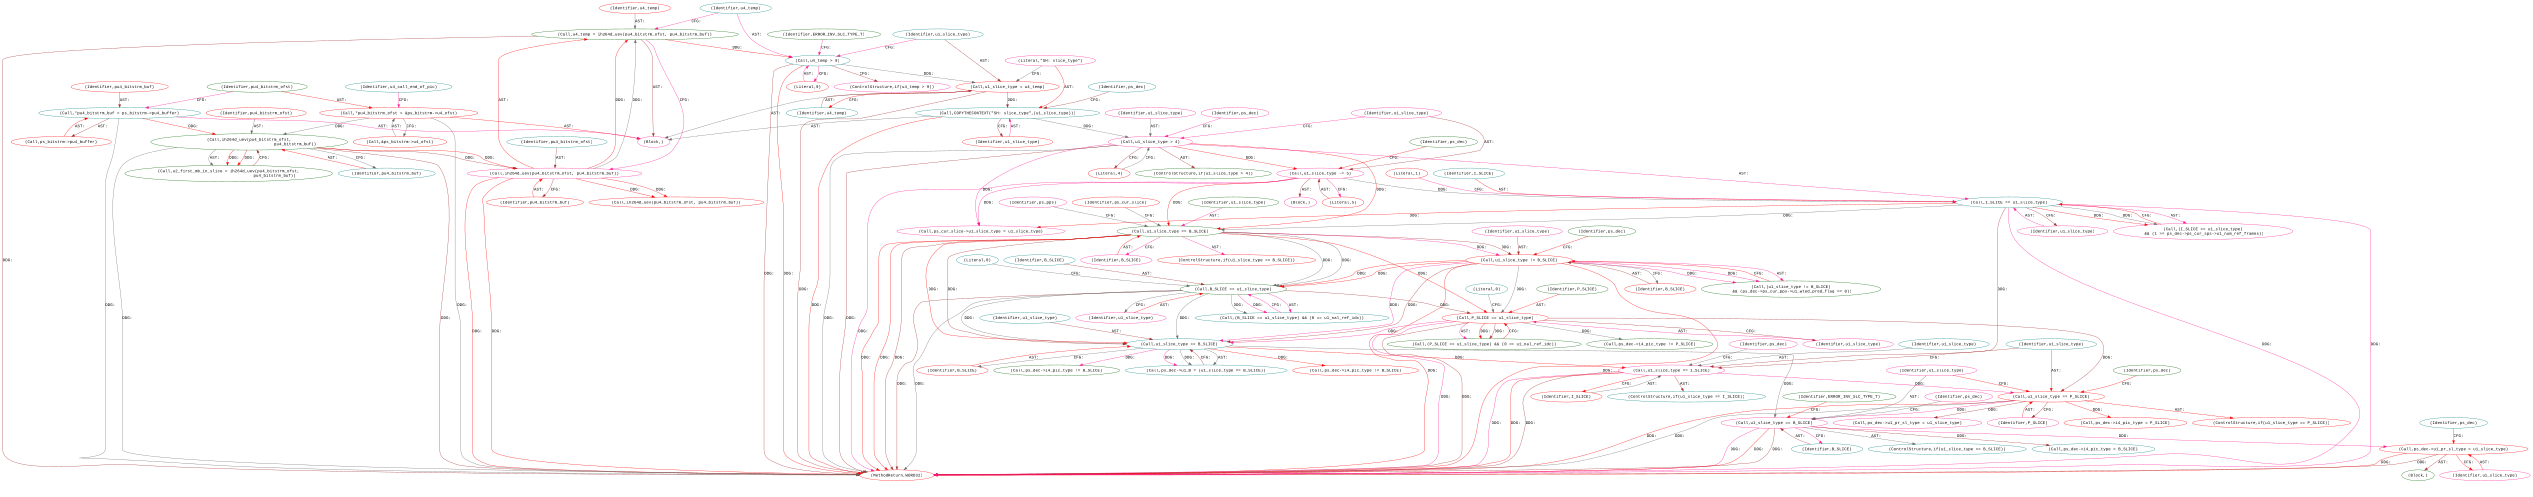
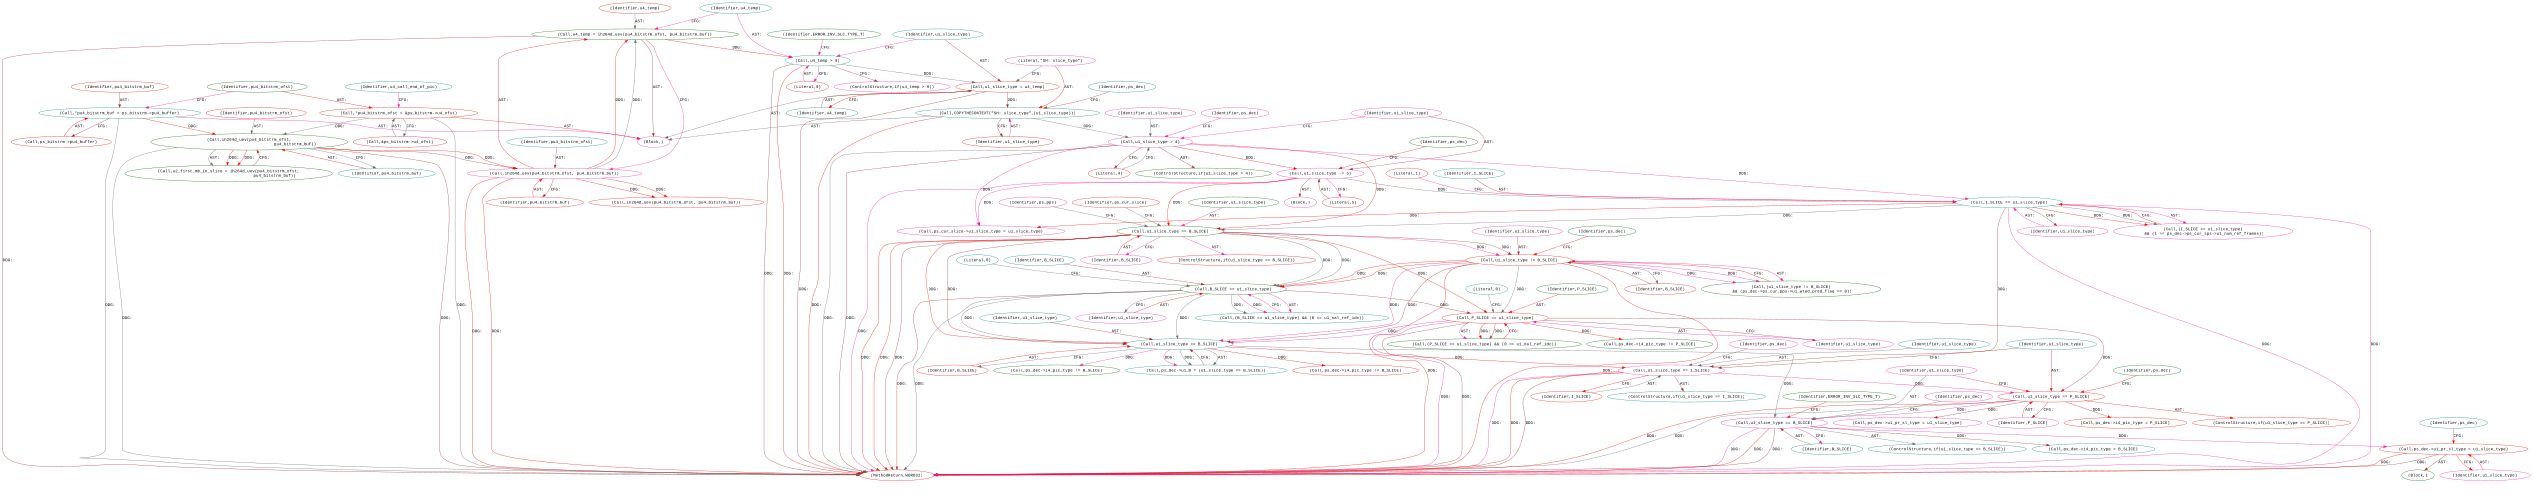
edge "(Call,*pu4_bitstrm_buf = ps_bitstrm->pu4_buffer)" -> "(Call,ps_bitstrm->pu4_buffer)": label "AST: " -> "CFG: "
edge "(Call,u1_slice_type > 4)" -> "(Call,I_SLICE == u1_slice_type)": label "AST: " -> "DDG: "
edge "(Call,P_SLICE == u1_slice_type)" -> "(Call,ps_dec->i4_pic_type != P_SLICE)": color gray40 -> red
